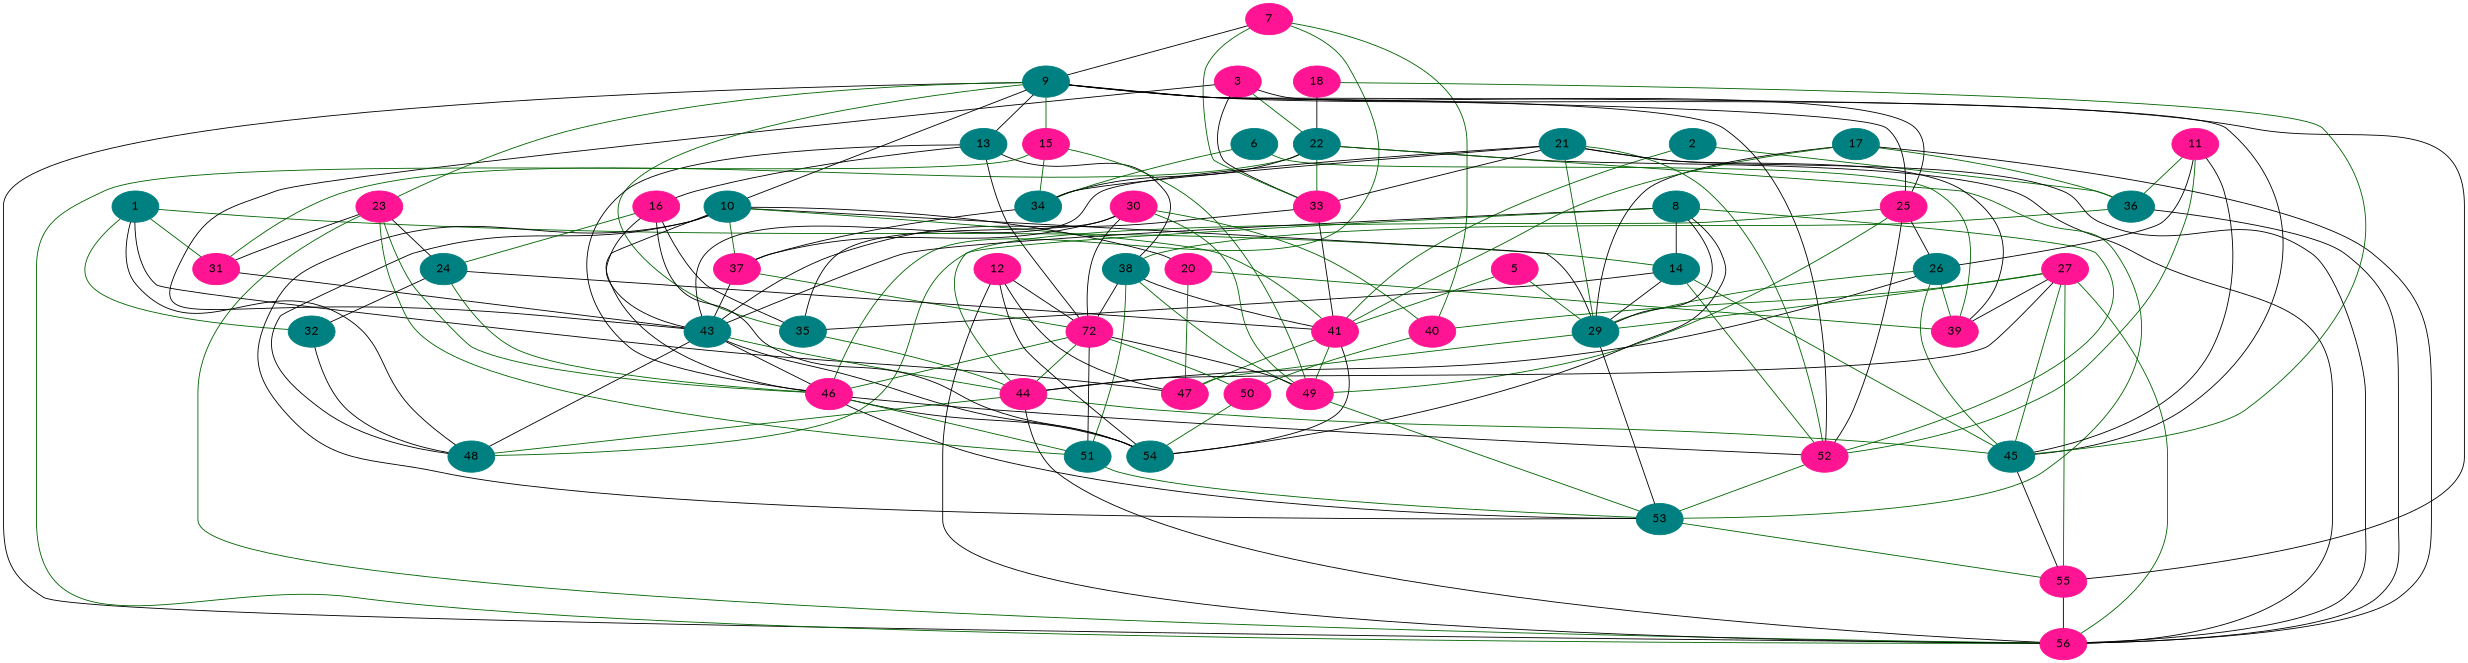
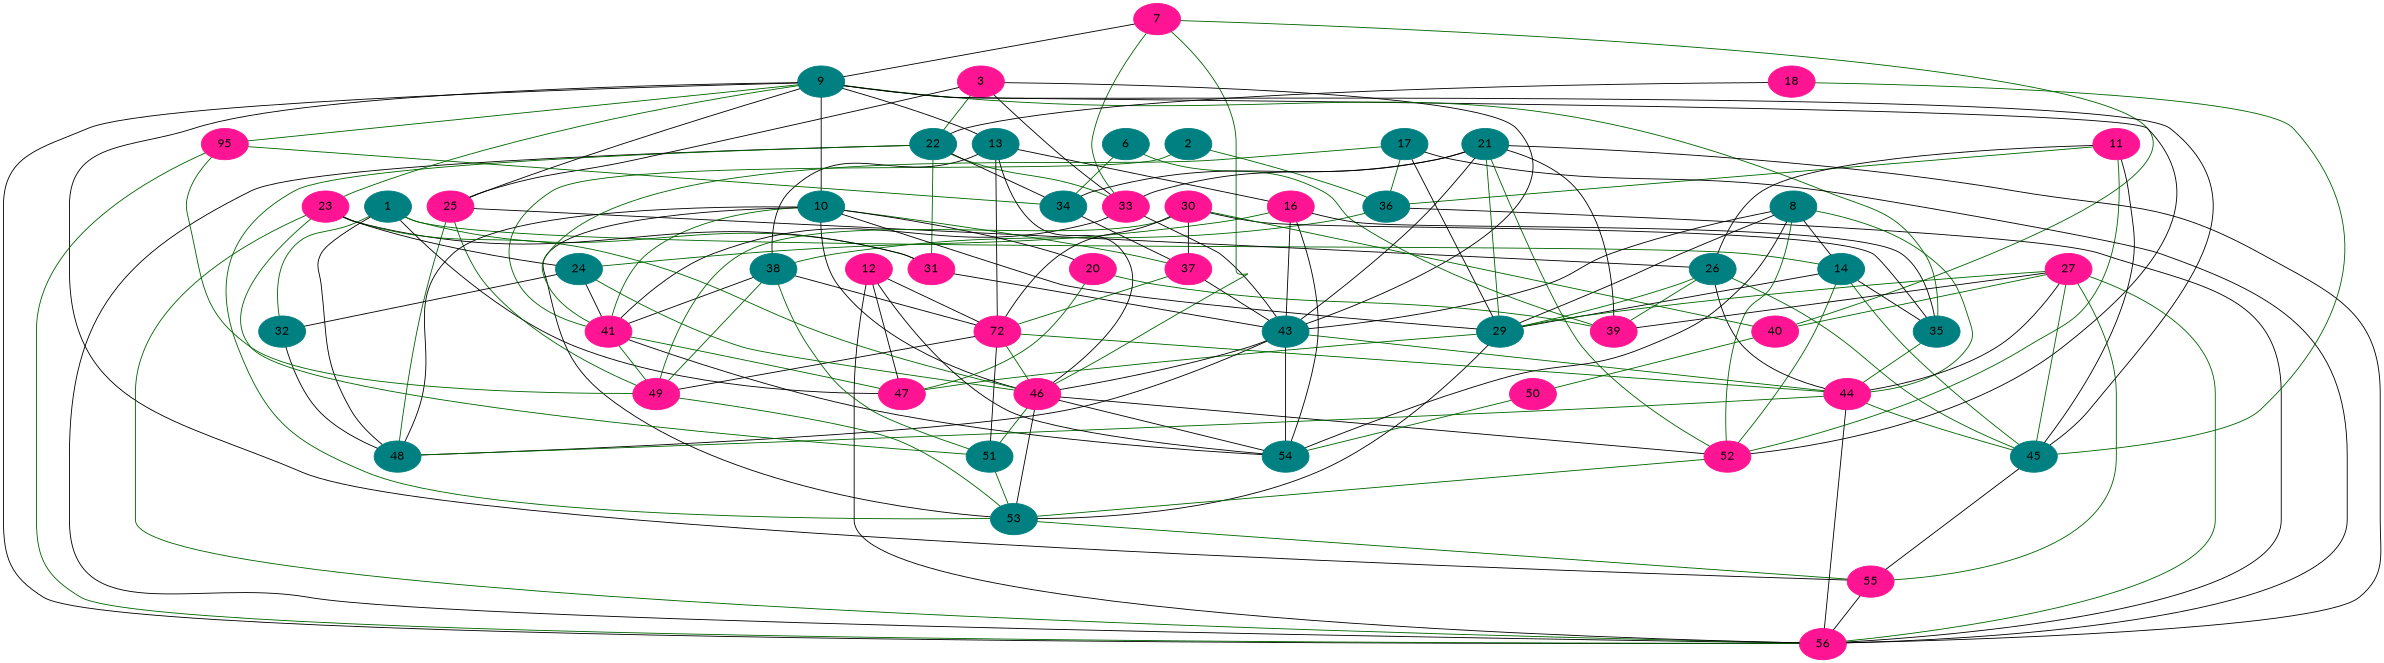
node "15": label "15" -> "95"
node "5": removed
edge "25" -- "52": removed
edge "72" -- "50": removed
